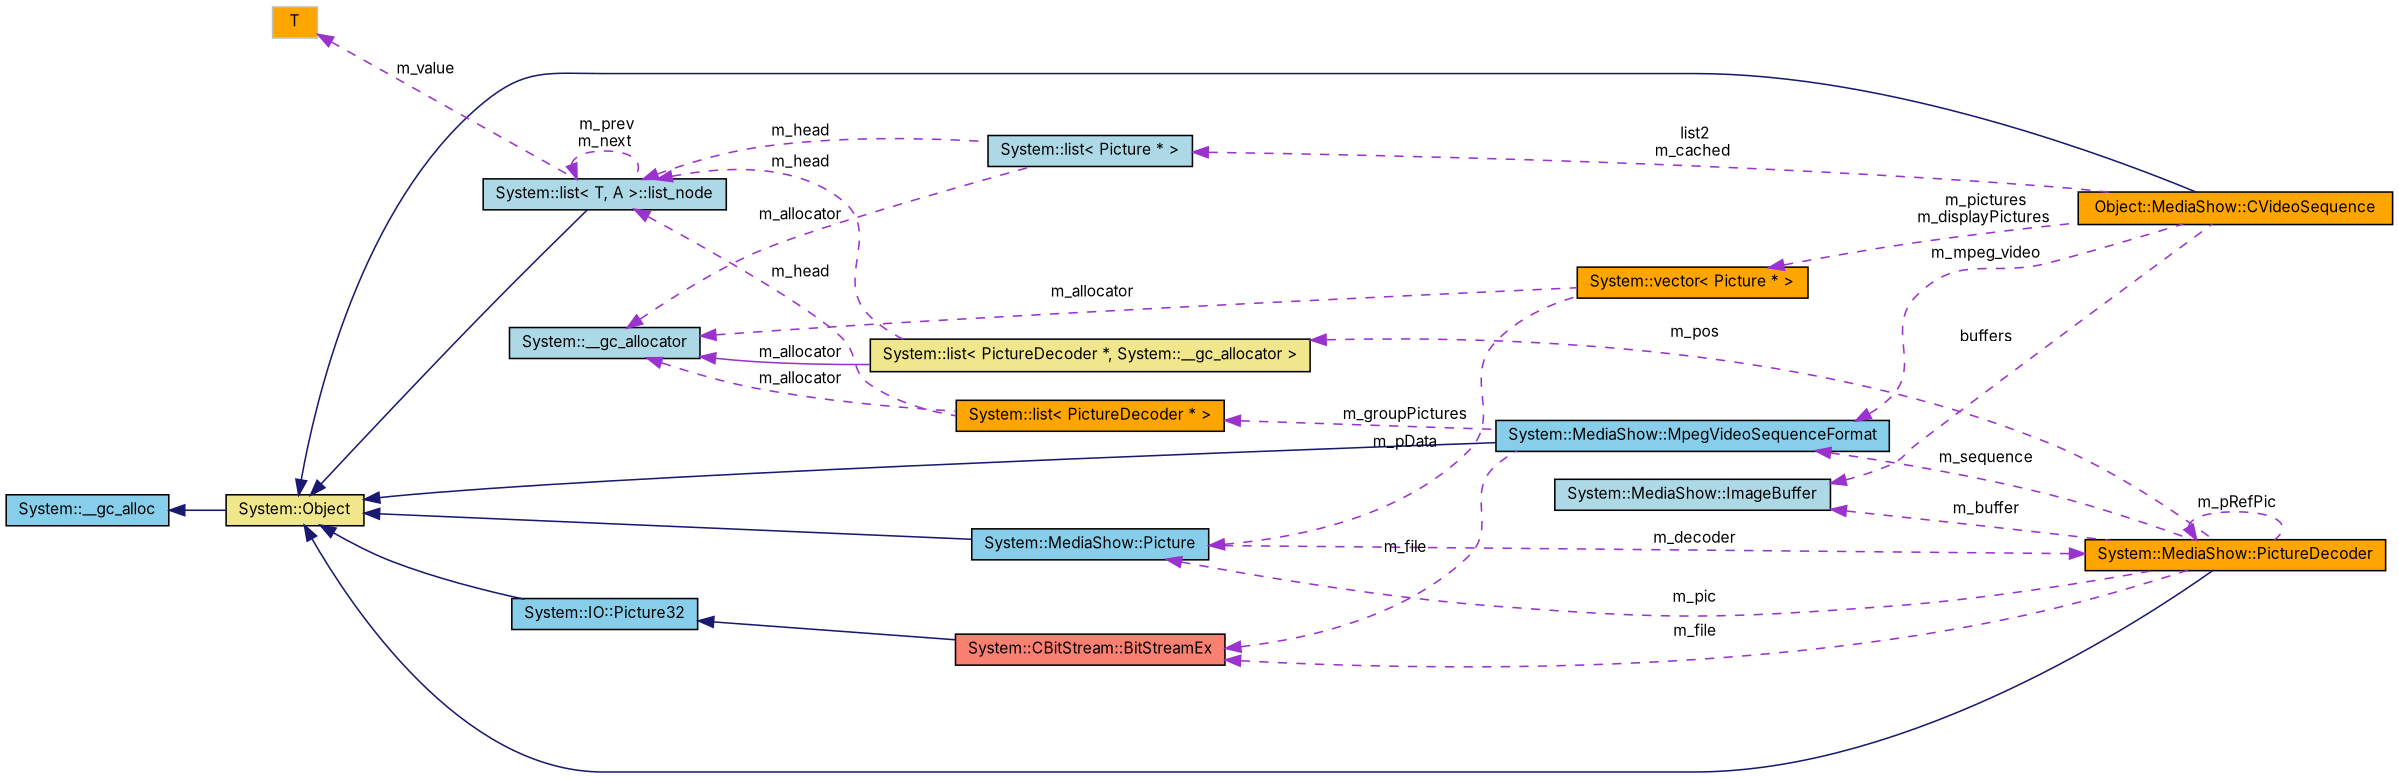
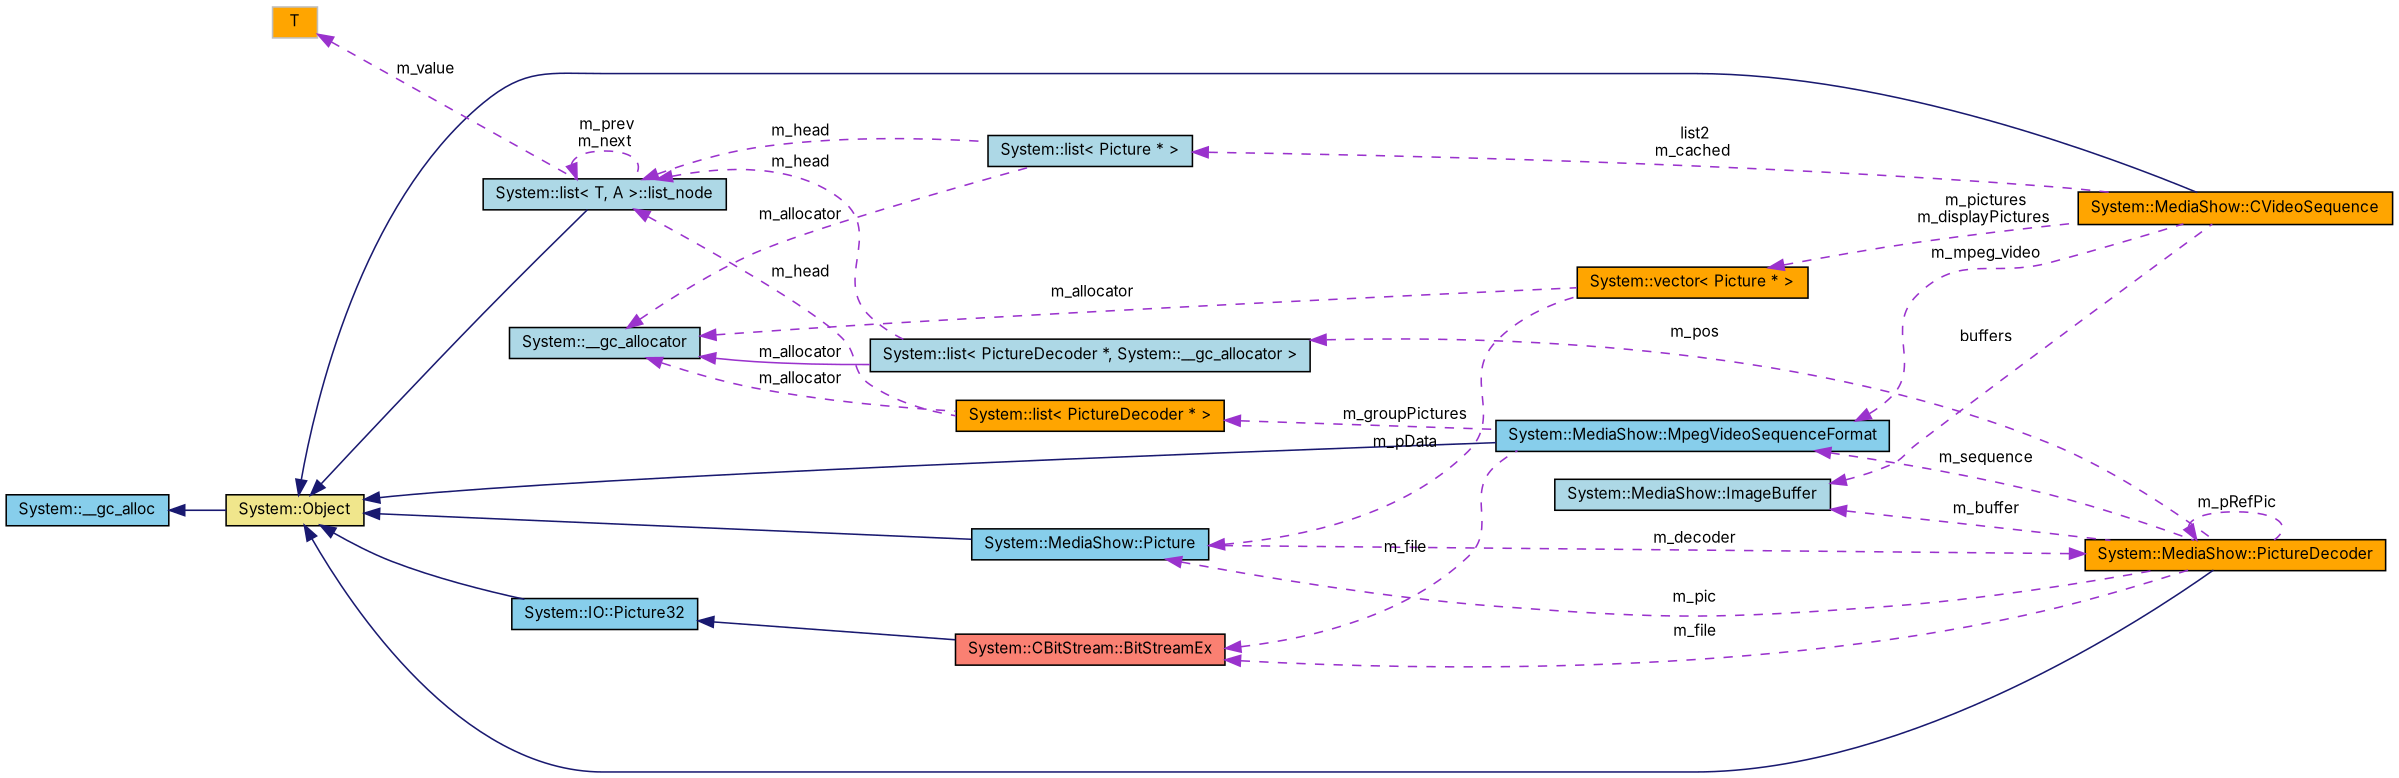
node "Object::MediaShow::CVideoSequence": label "Object::MediaShow::CVideoSequence" -> "System::MediaShow::CVideoSequence"
node "System::list< PictureDecoder *, System::__gc_allocator >": fillcolor khaki -> lightblue
